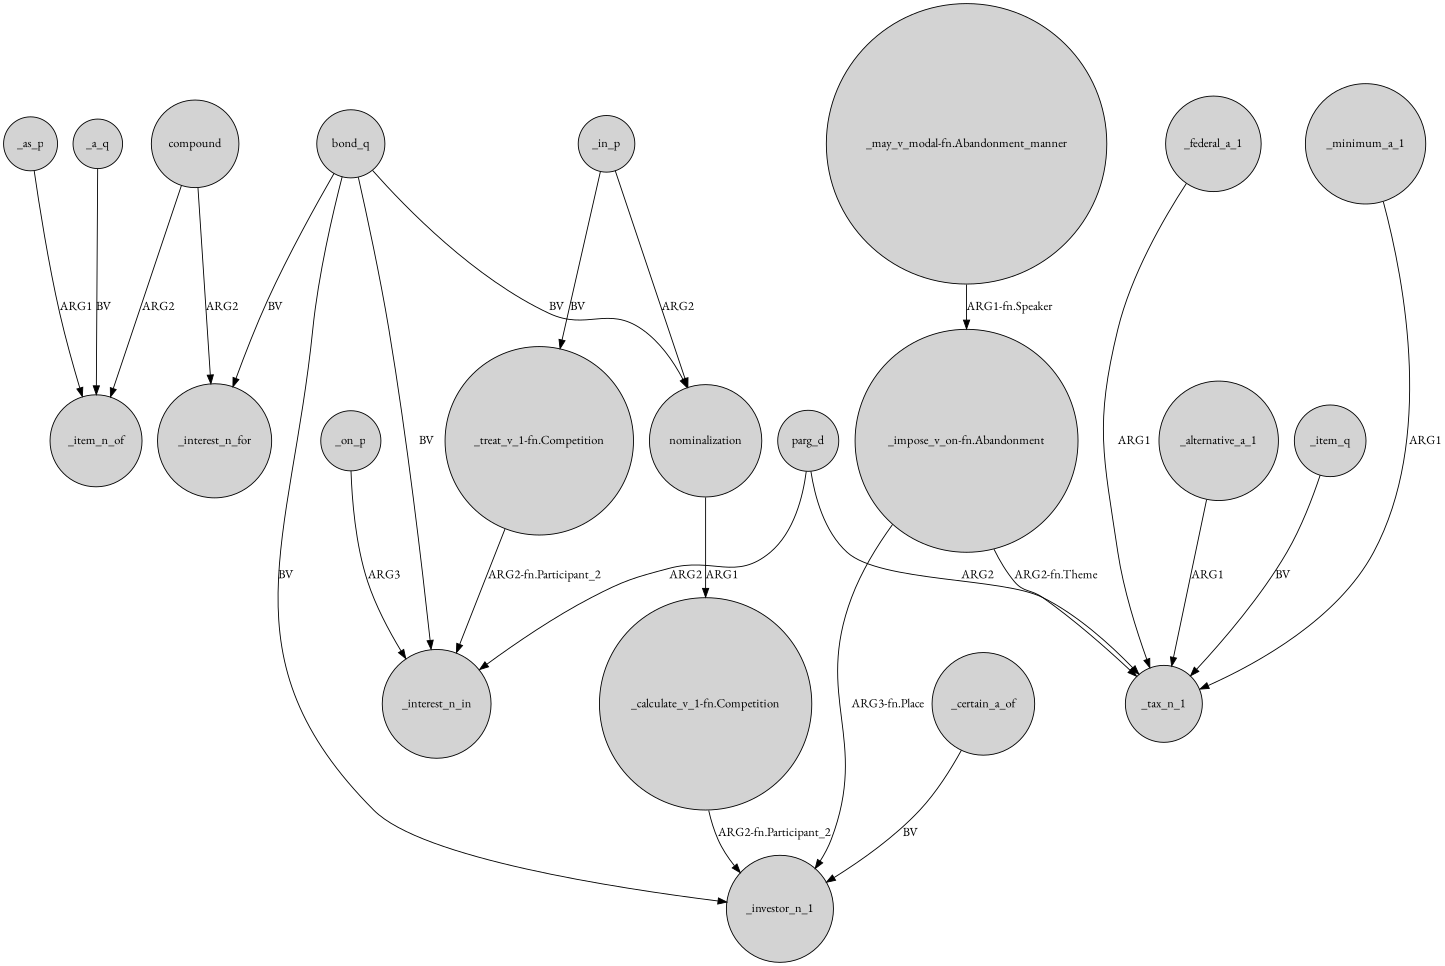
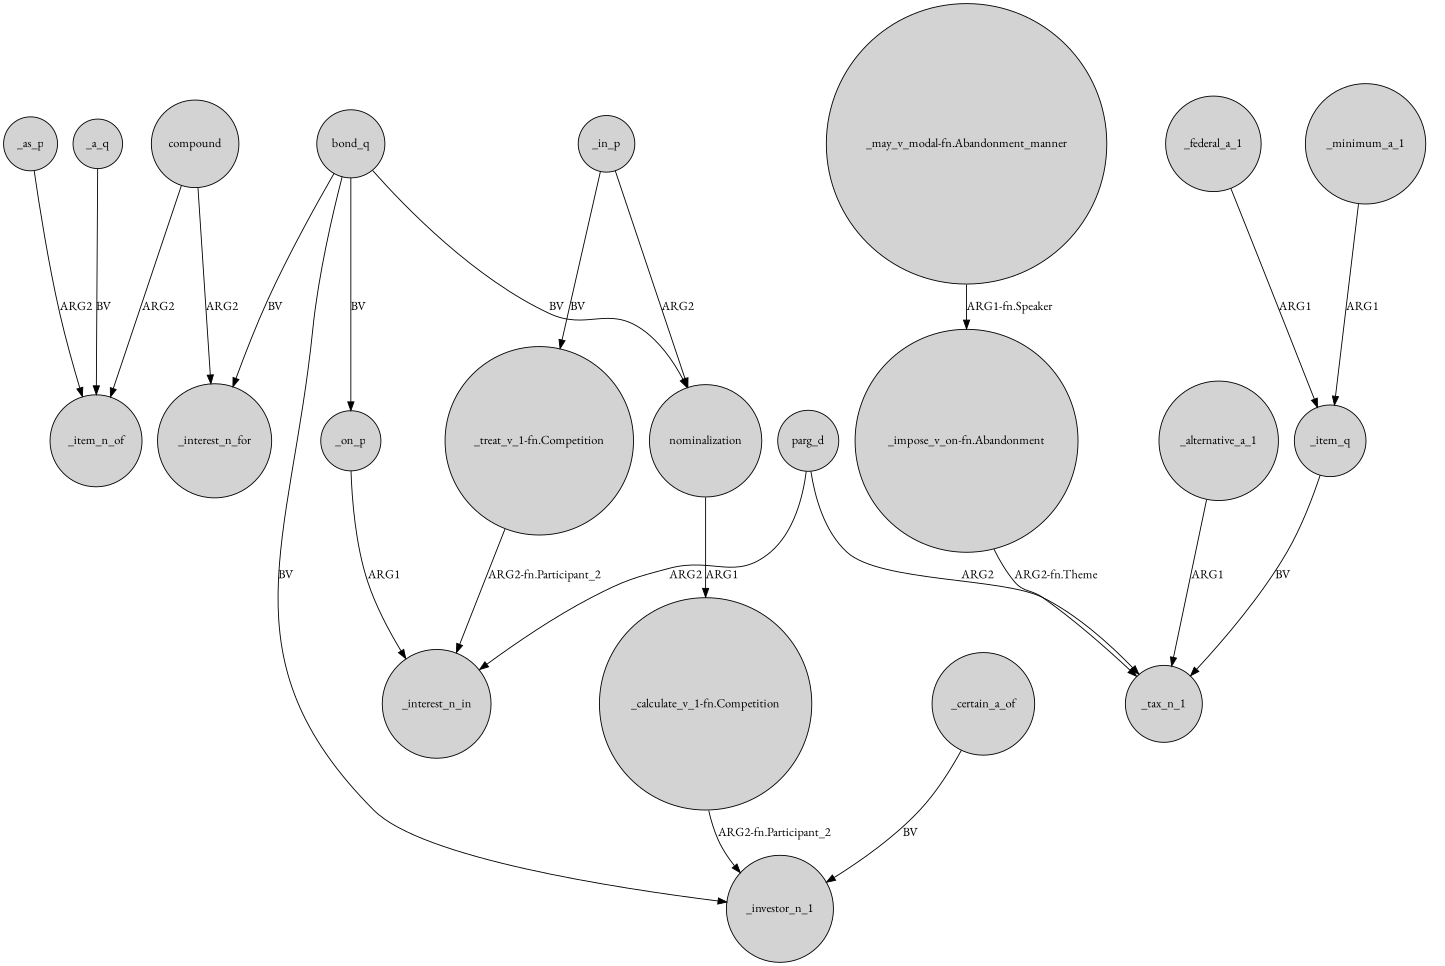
edge "_as_p" -> "_item_n_of": label "ARG1" -> "ARG2"
edge "bond_q" -> "_interest_n_in": now "bond_q" -> "_on_p"
edge "_federal_a_1" -> "_tax_n_1": now "_federal_a_1" -> "_item_q"
edge "_minimum_a_1" -> "_tax_n_1": now "_minimum_a_1" -> "_item_q"
edge "_on_p" -> "_interest_n_in": label "ARG3" -> "ARG1"
edge "_impose_v_on-fn.Abandonment" -> "_investor_n_1": removed, label "ARG3-fn.Place"
